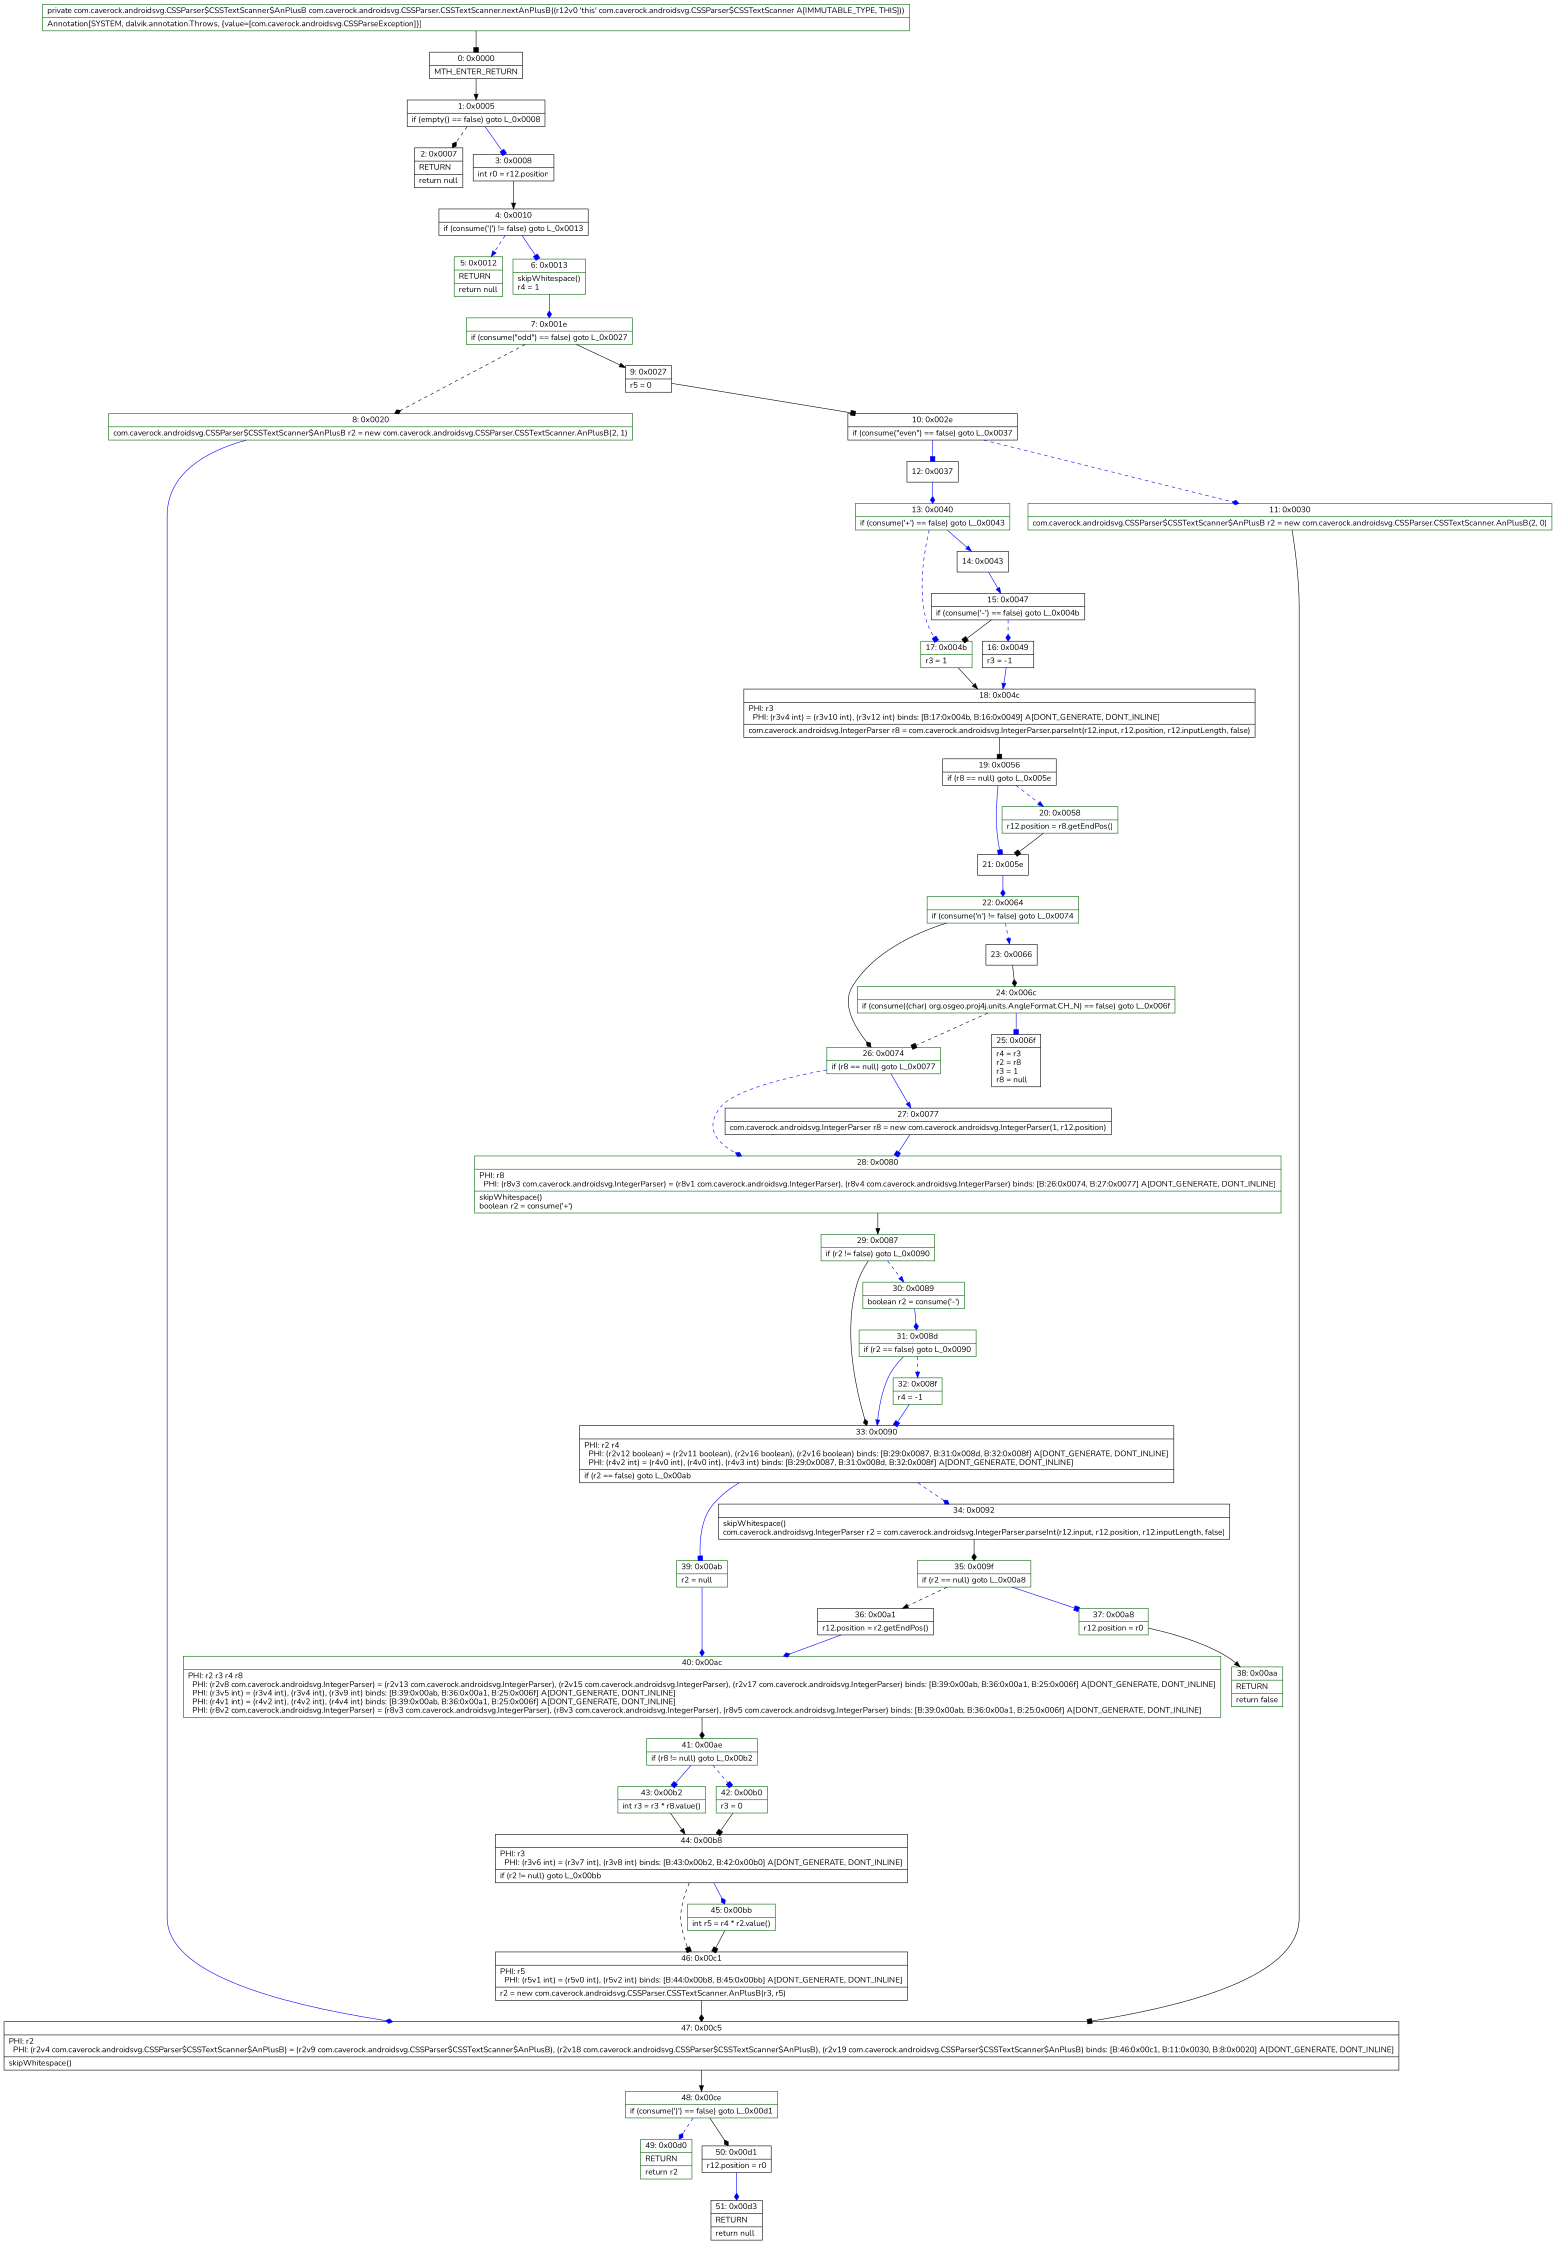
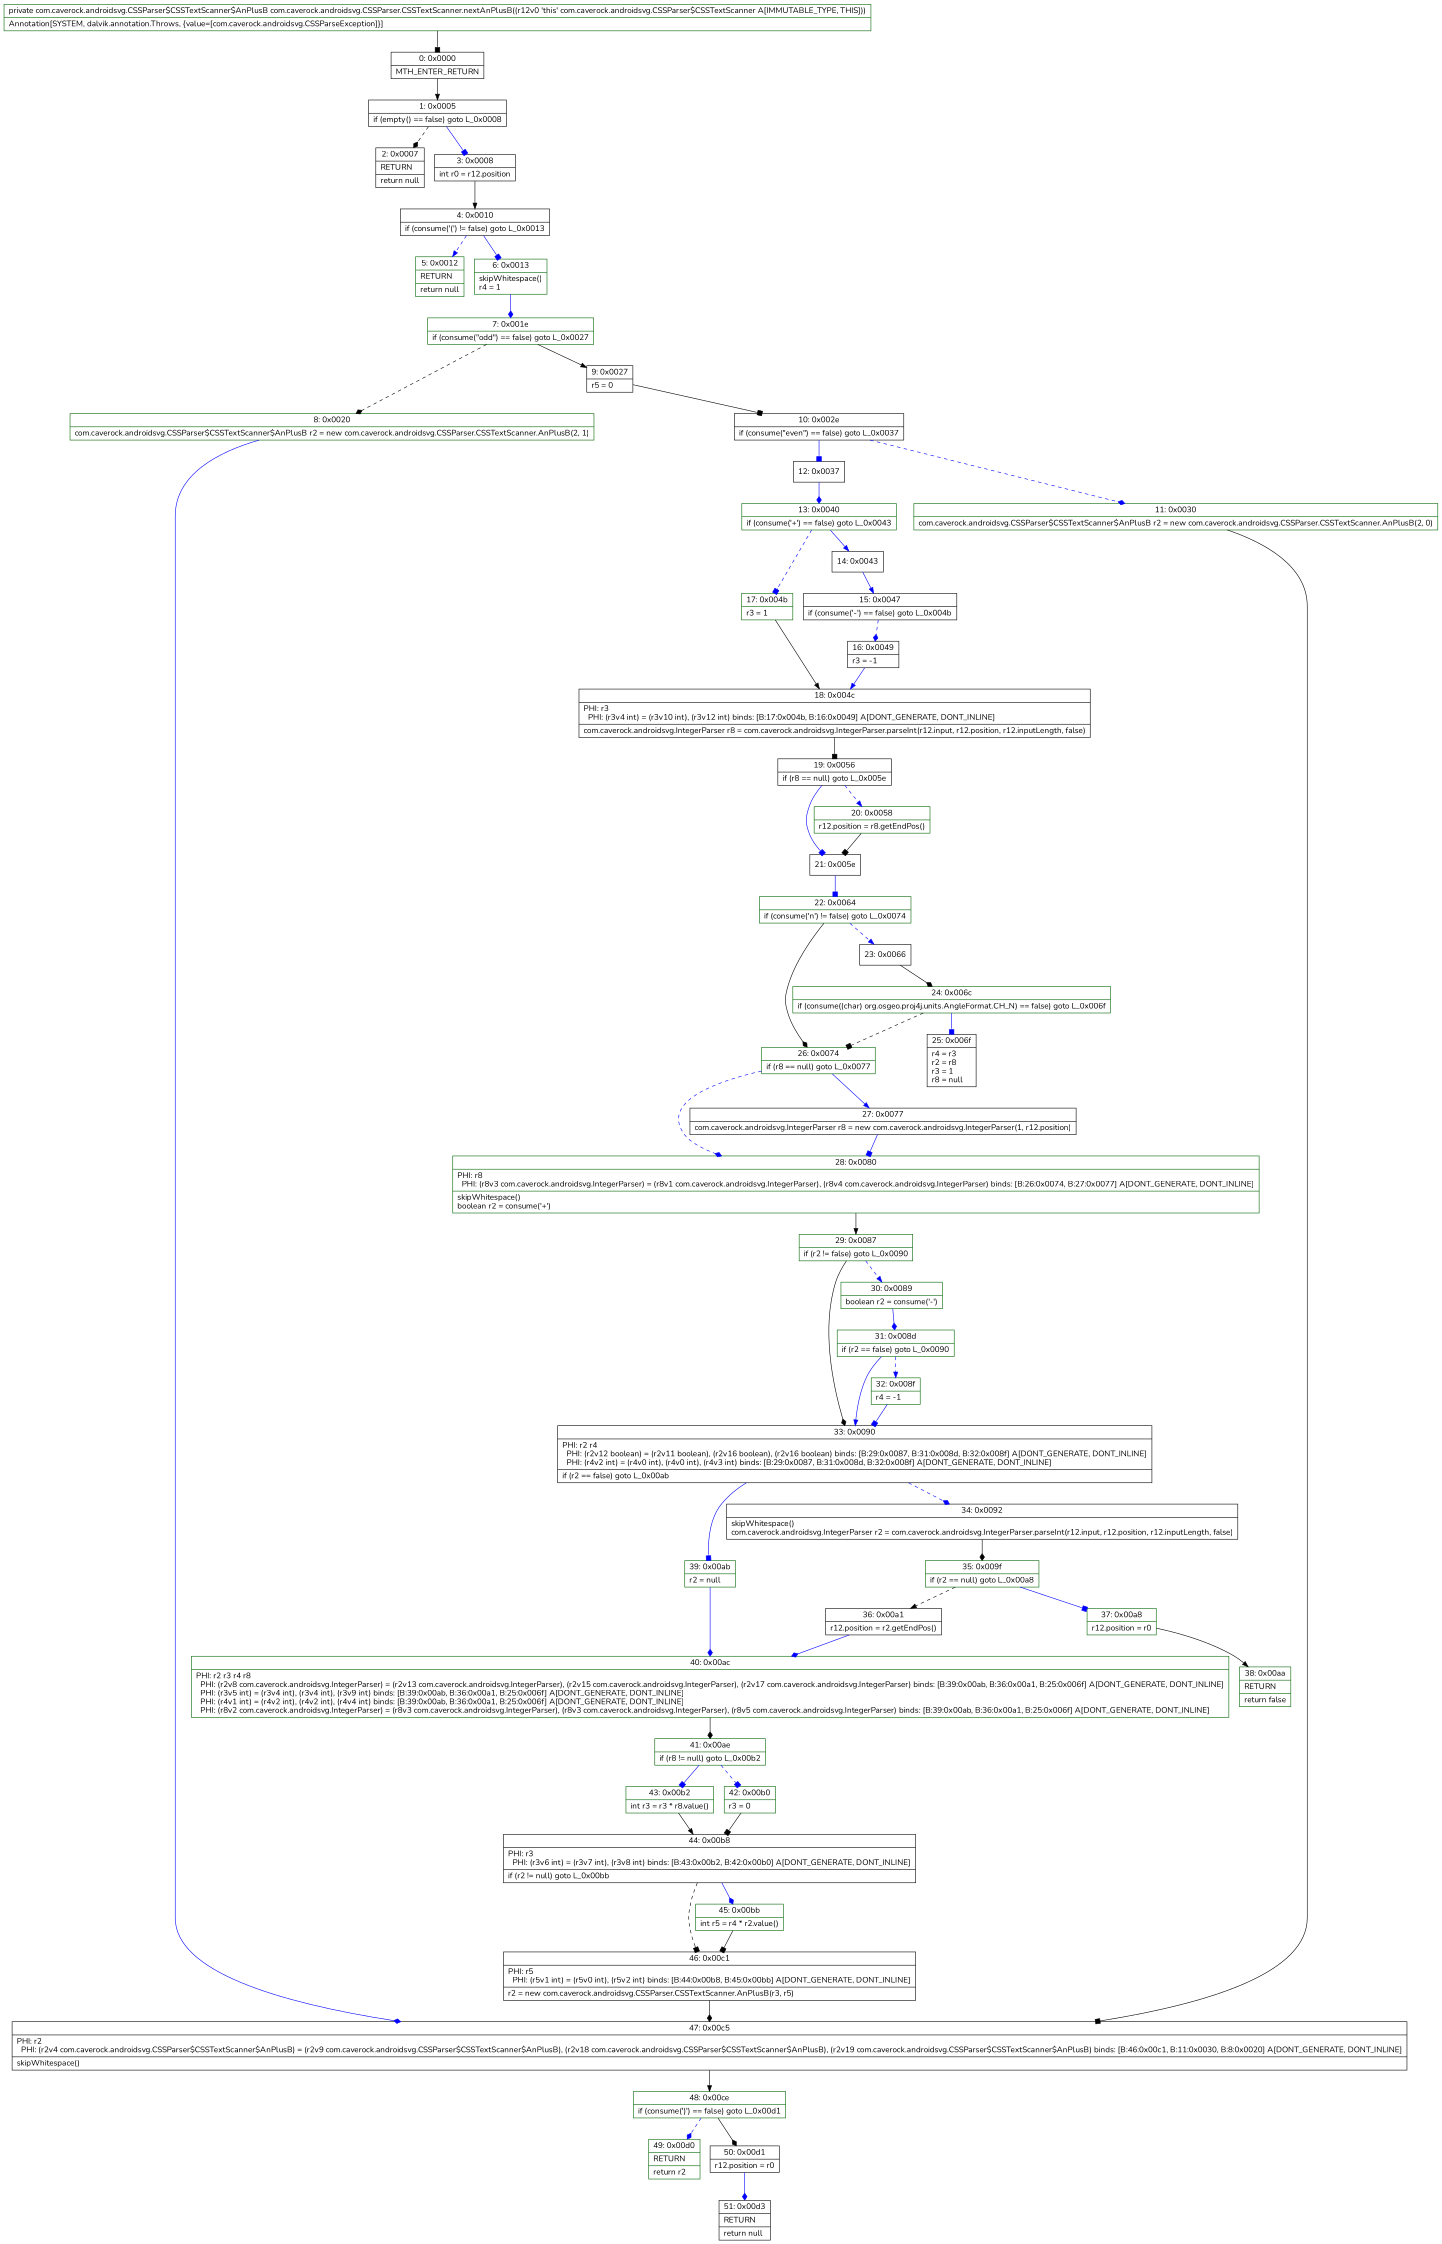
edge "15: 0x0047" -> "17: 0x004b": removed
edge "21: 0x005e" -> "22: 0x0064": arrowhead diamond -> box
